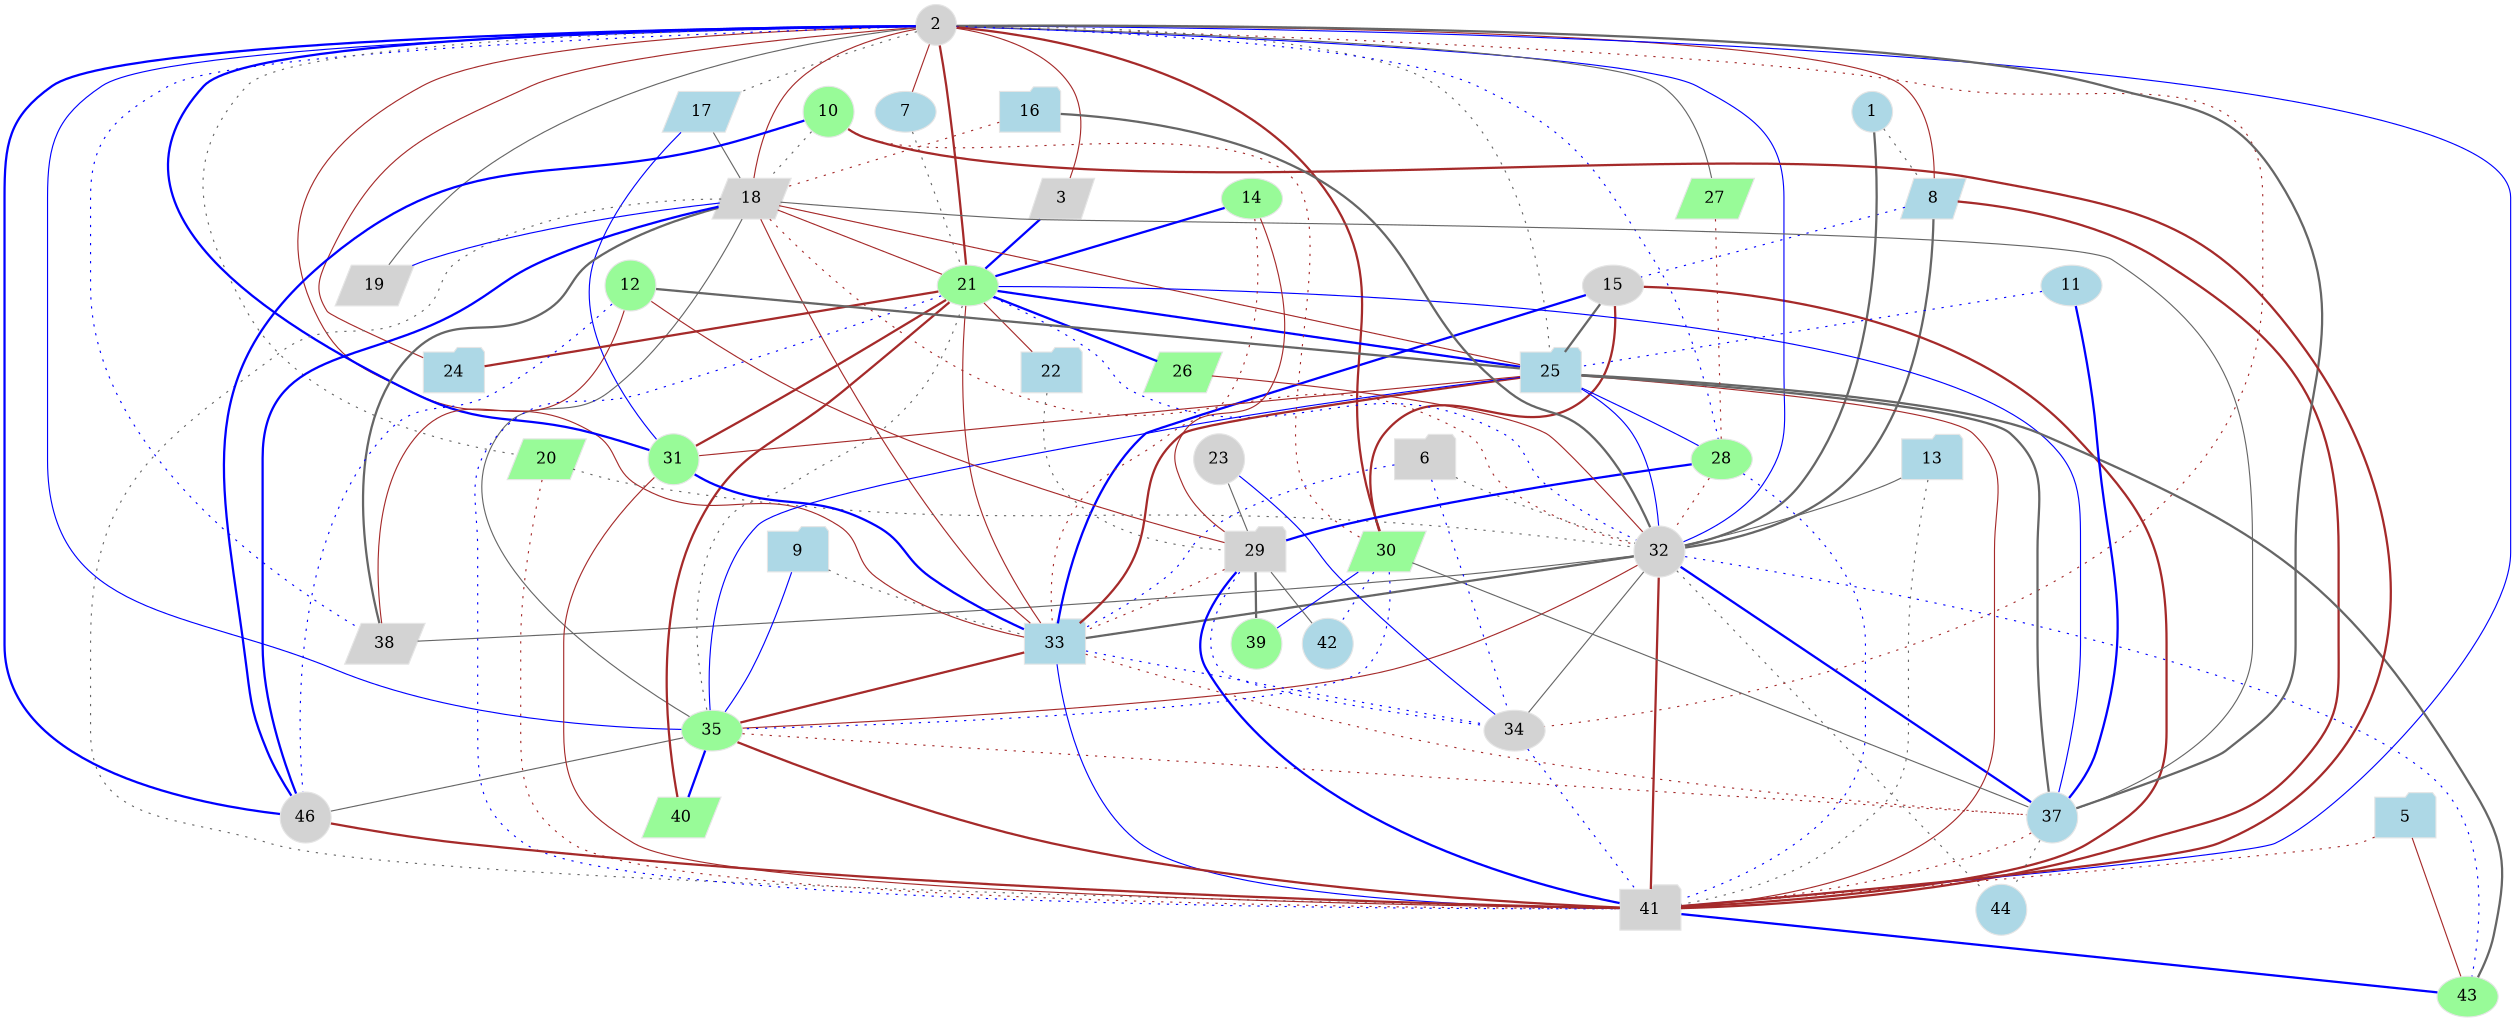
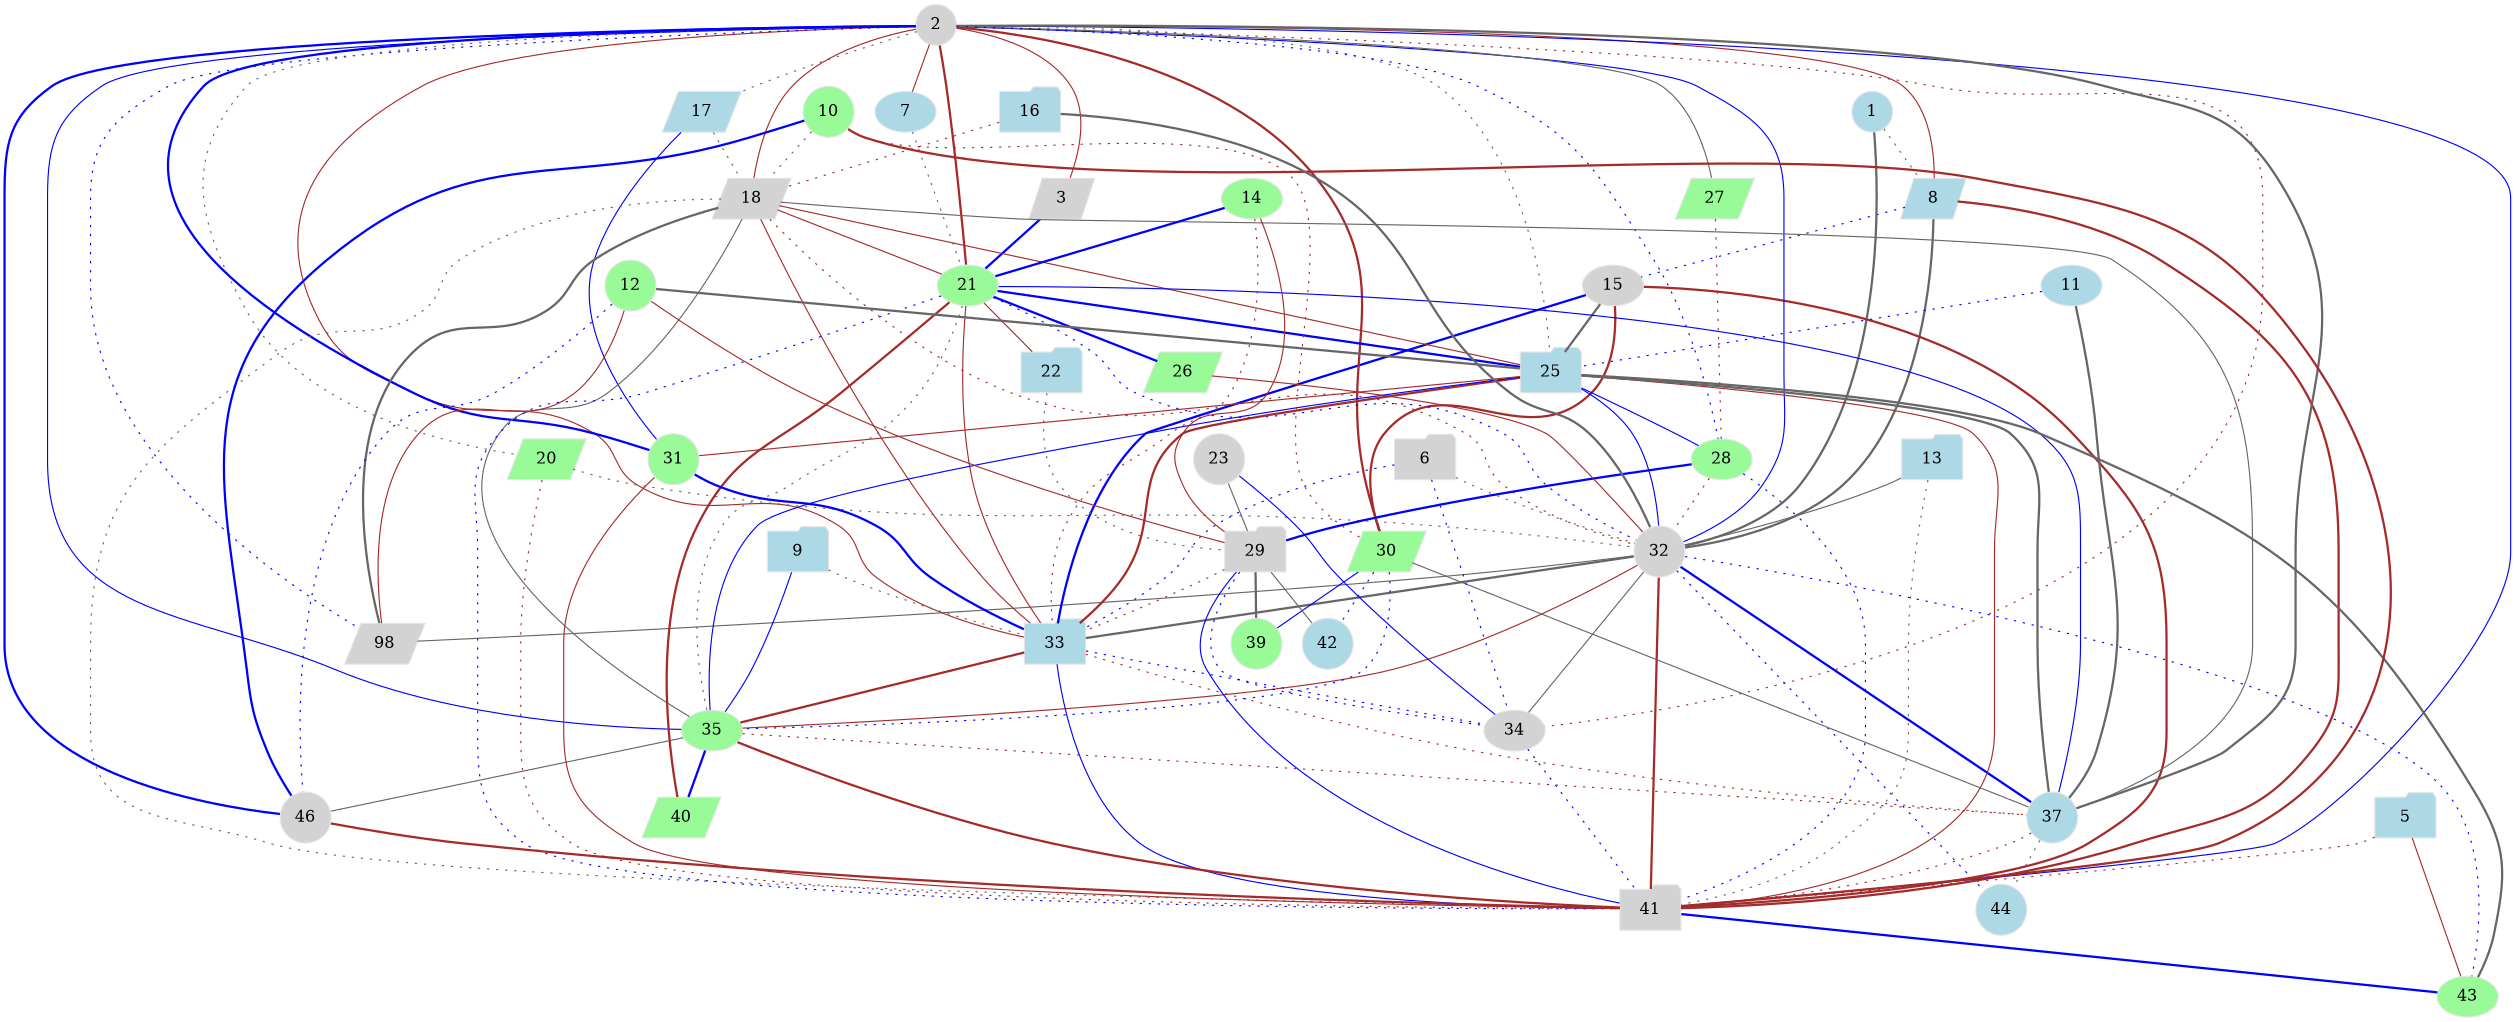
edge "17" -- "18": style solid -> dotted
node "19": removed
edge "18" -- "46": removed
node "24": removed
edge "21" -- "31": removed
edge "11" -- "37": color blue -> gray40
node "38": label "38" -> "98"
edge "32" -- "44": color gray40 -> blue
edge "29" -- "41": style bold -> solid
